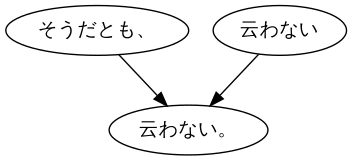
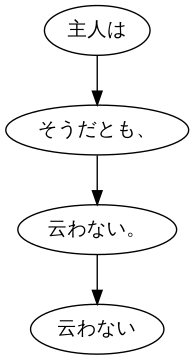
node "主人は": added
edge "云わない" -> "云わない。": reversed
